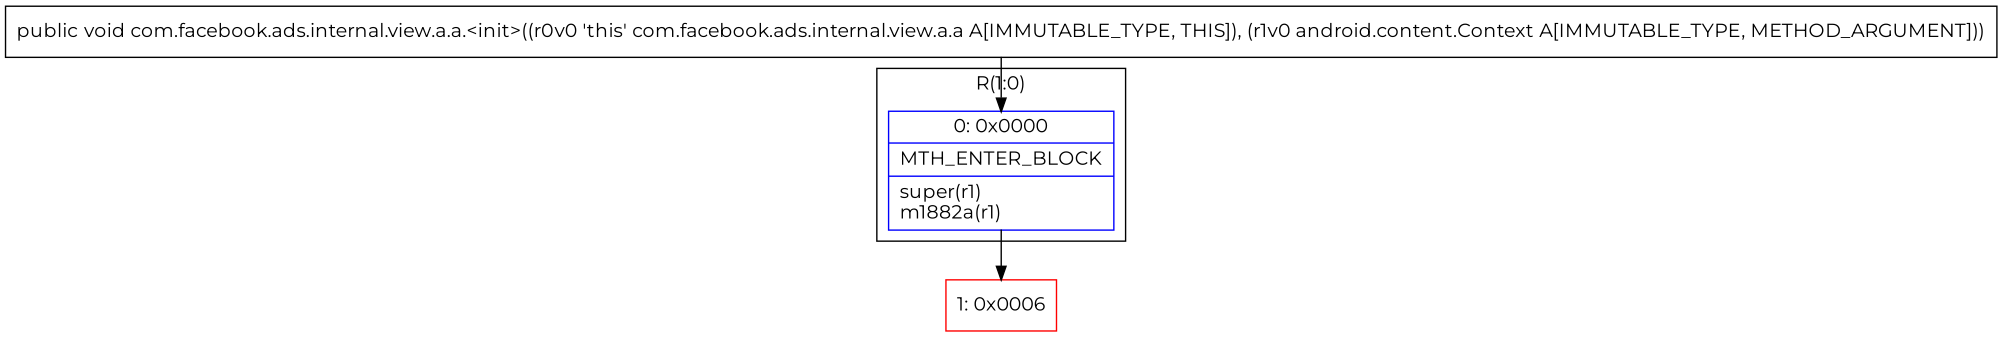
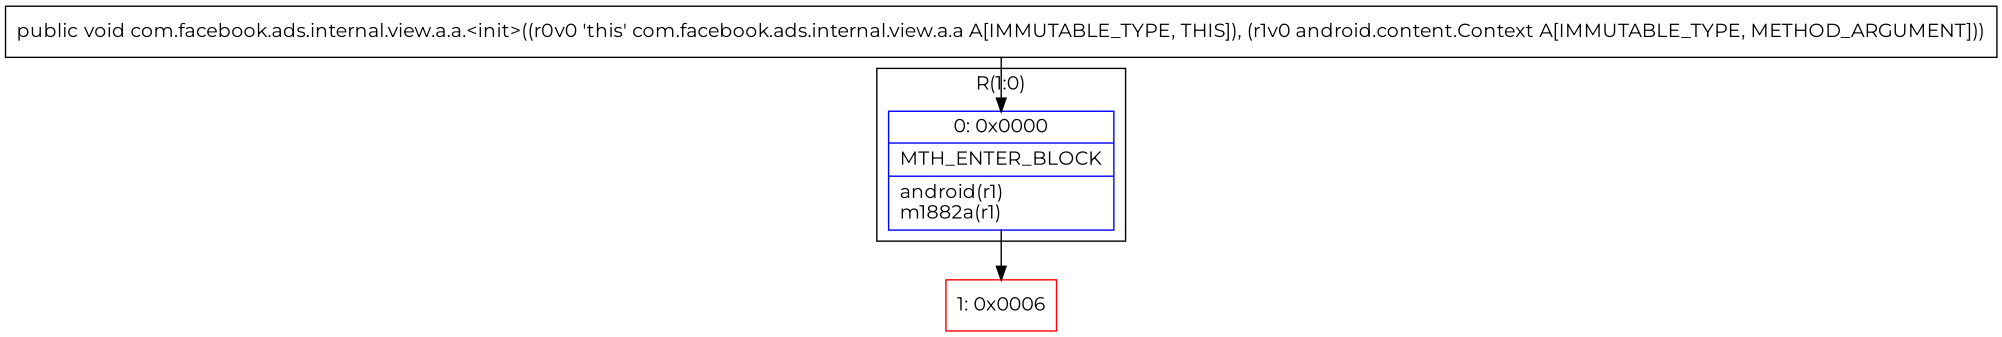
node "0: 0x0000": text "super(r1)" -> "android(r1)"
